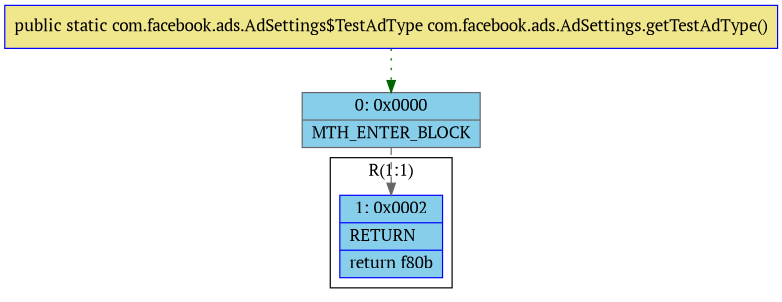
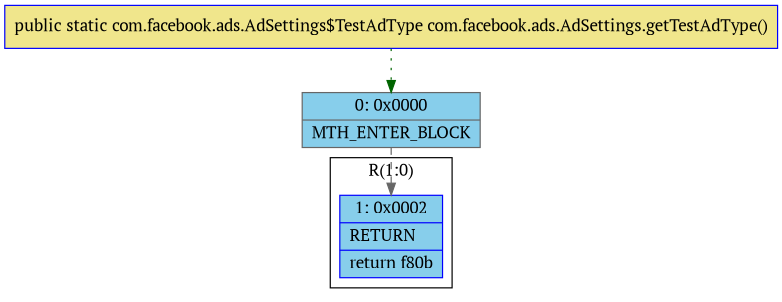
cluster "R(1:1)": label "R(1:1)" -> "R(1:0)"
